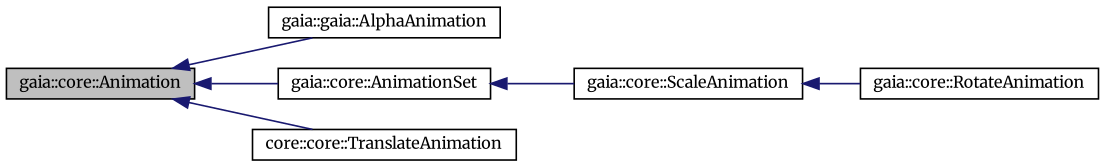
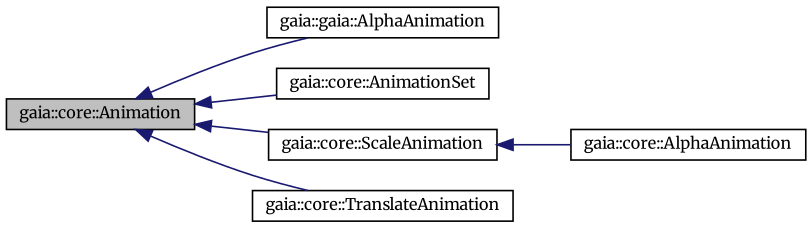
edge "gaia::core::ScaleAnimation" -> "gaia::core::AnimationSet": now "gaia::core::ScaleAnimation" -> "gaia::core::Animation"
node "gaia::core::RotateAnimation": label "gaia::core::RotateAnimation" -> "gaia::core::AlphaAnimation"
node "core::core::TranslateAnimation": label "core::core::TranslateAnimation" -> "gaia::core::TranslateAnimation"
